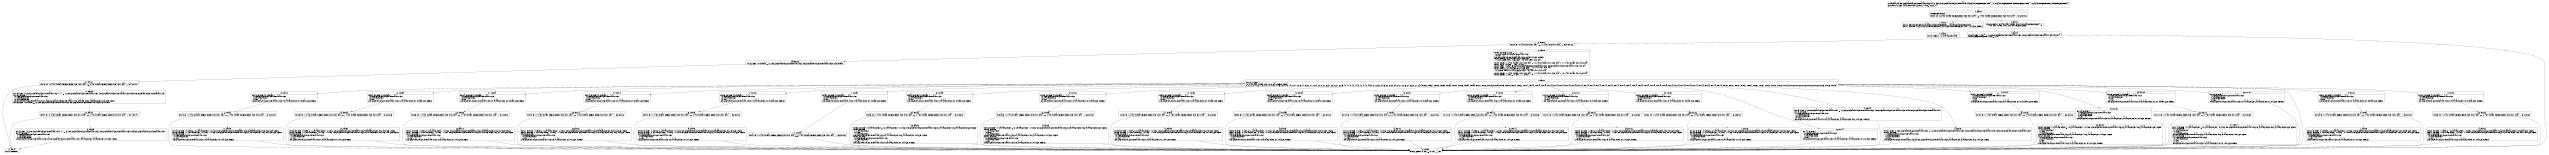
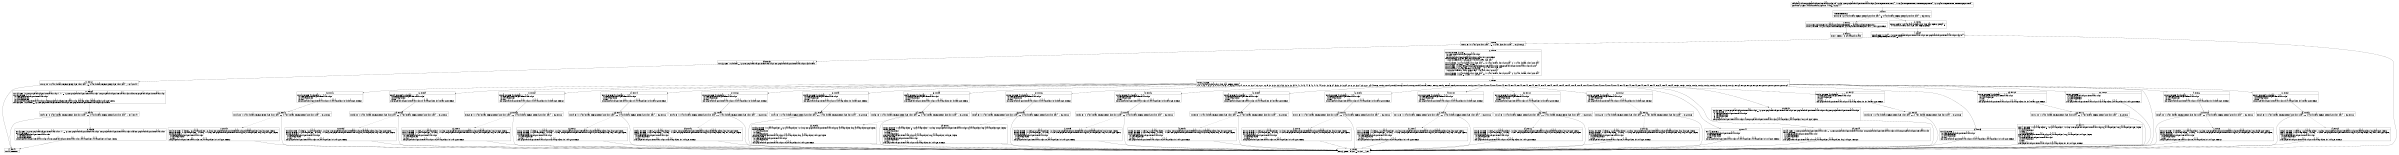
node "63: 0x015d": removed
